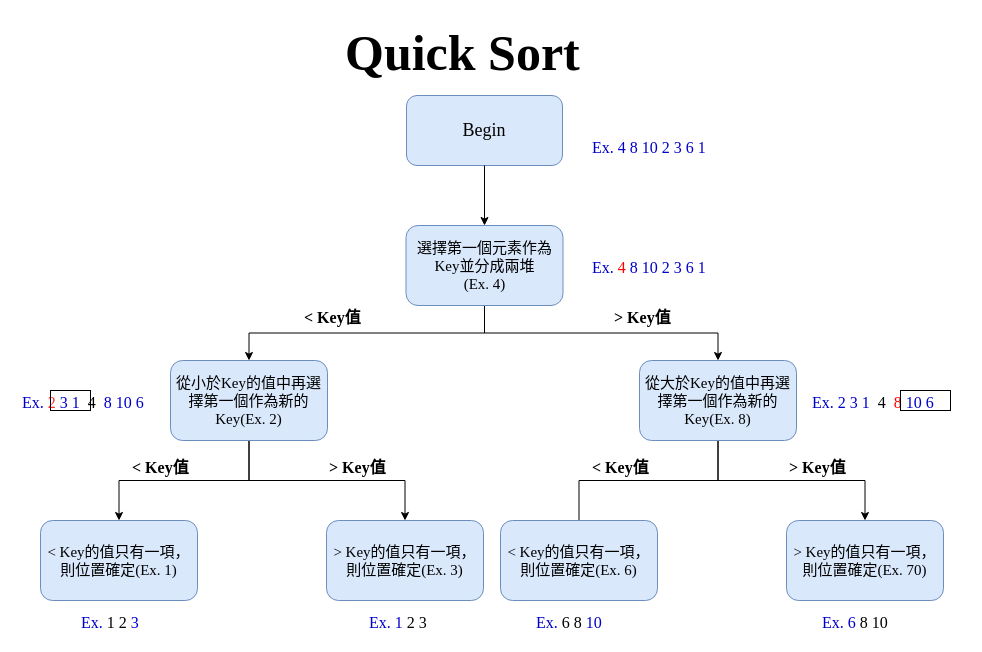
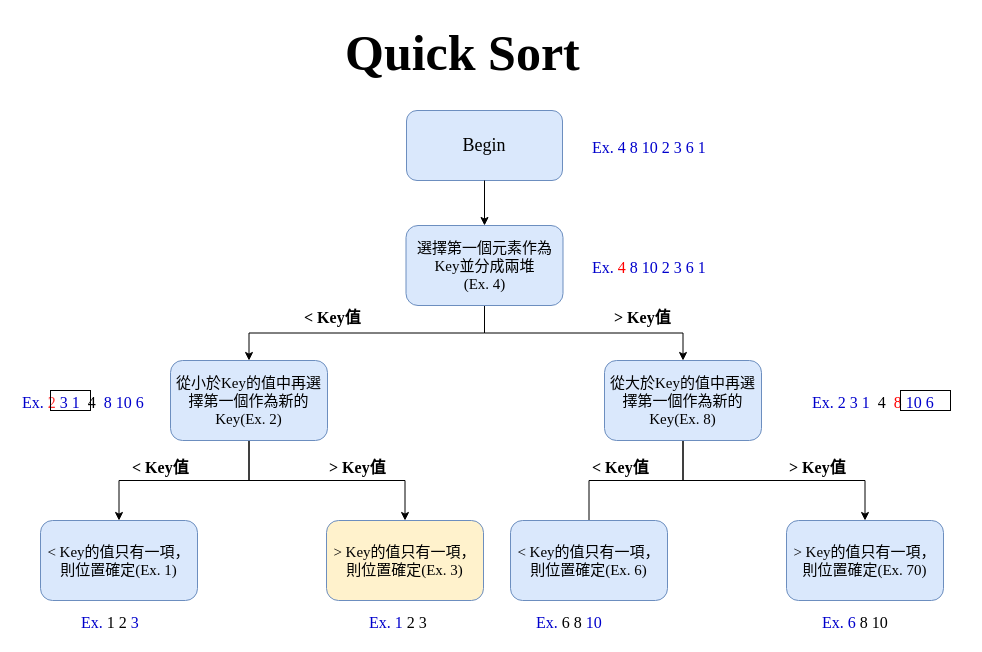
node "Begin": moved (485, 131) -> (485, 146)
node "從大於Key的值中再選擇第一個作為新的Key(Ex. 8)": moved (718, 401) -> (683, 401)
node "> Key的值只有一項，則位置確定(Ex. 3)": fillcolor #dae8fc -> #fff2cc
node "< Key的值只有一項，則位置確定(Ex. 6)": moved (579, 561) -> (589, 561)
